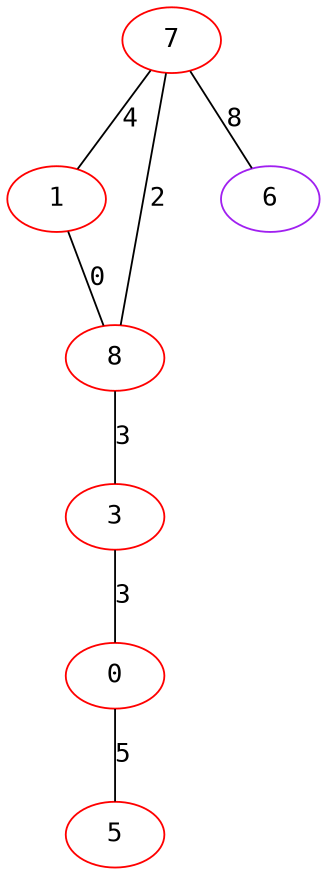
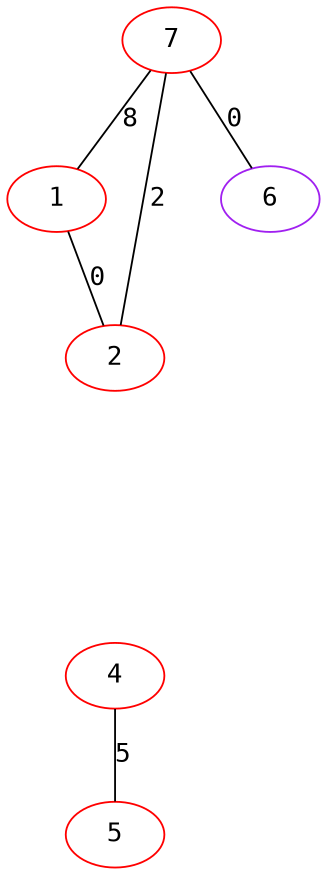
edge "7" -- "1": label "4" -> "8"
edge "7" -- "6": label "8" -> "0"
node "8": label "8" -> "2"
node "3": removed
node "0": label "0" -> "4"
